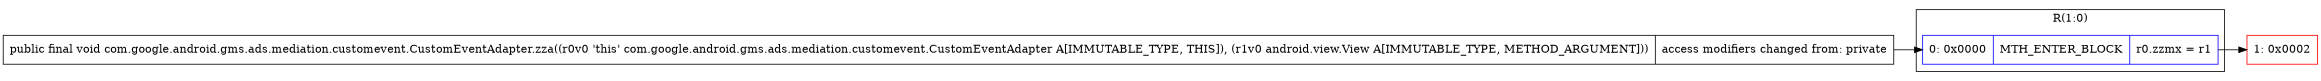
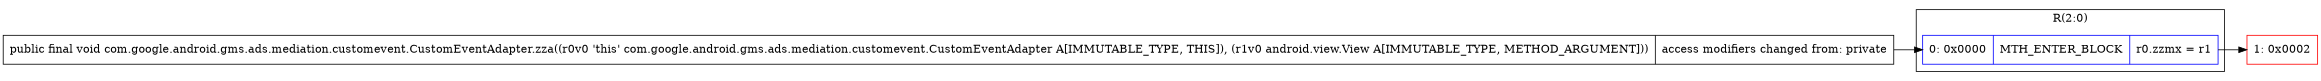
cluster "R(1:0)": label "R(1:0)" -> "R(2:0)"
